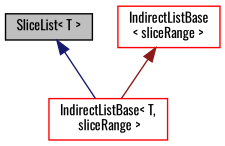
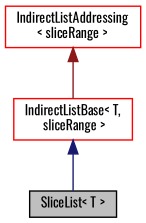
node "IndirectListBase < sliceRange >": label "IndirectListBase < sliceRange >" -> "IndirectListAddressing < sliceRange >"
edge "IndirectListBase< T, sliceRange >" -> "SliceList< T >": reversed
